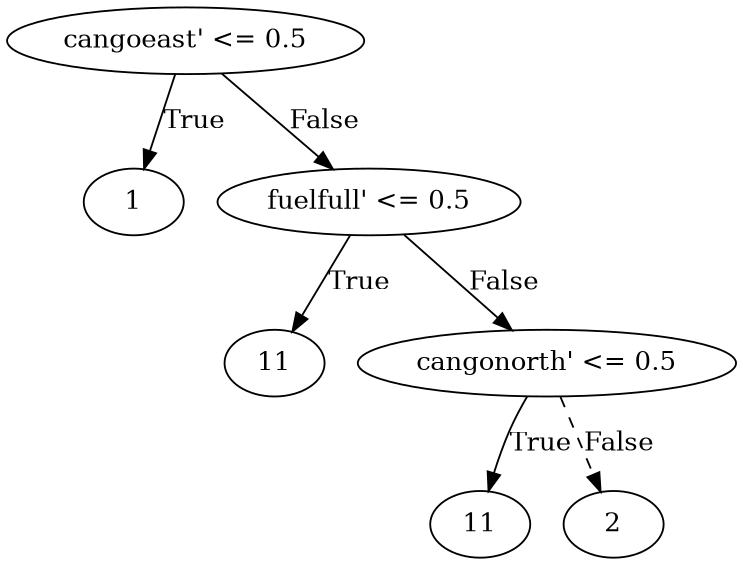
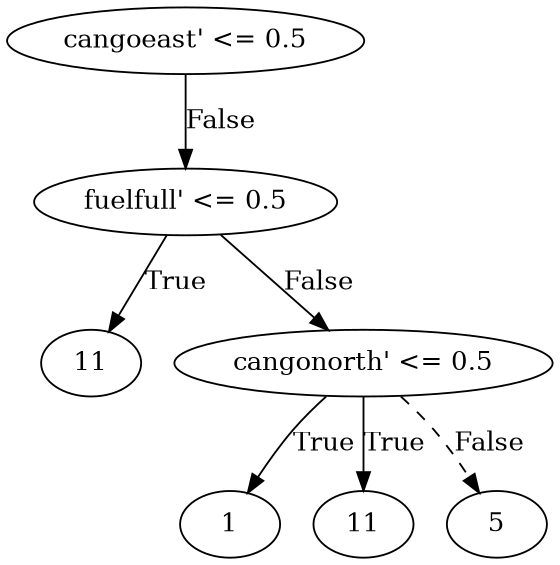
edge "cangoeast' <= 0.5" -> "1": now "cangonorth' <= 0.5" -> "1"
node "2": label "2" -> "5"
